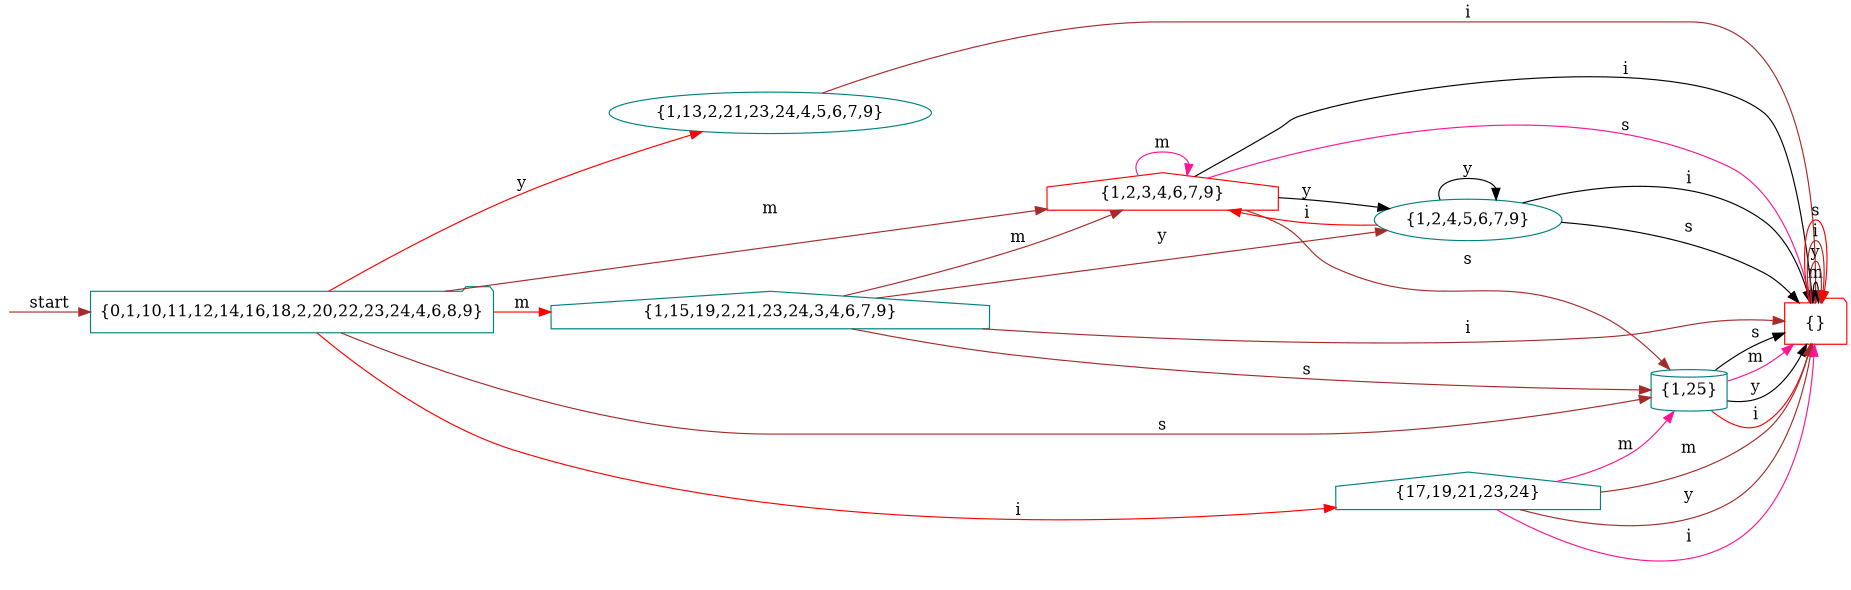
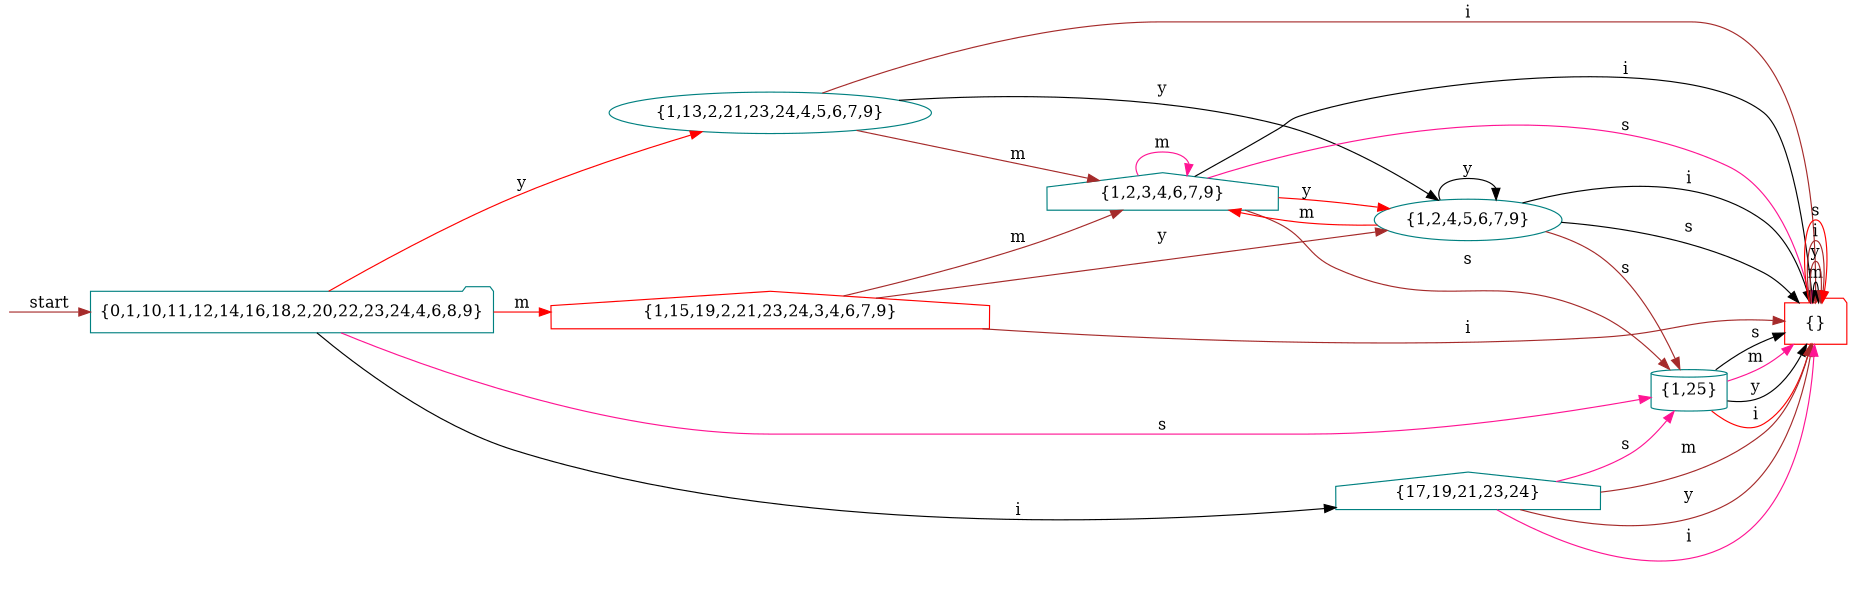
edge "{1,13,2,21,23,24,4,5,6,7,9}" -> "{1,2,4,5,6,7,9}": added, label "y"
node "{1,2,3,4,6,7,9}": color red -> teal
edge "{1,2,3,4,6,7,9}" -> "{1,2,4,5,6,7,9}": color black -> red
edge "{1,2,4,5,6,7,9}" -> "{1,2,3,4,6,7,9}": label "i" -> "m"
edge "{0,1,10,11,12,14,16,18,2,20,22,23,24,4,6,8,9}" -> "{1,2,3,4,6,7,9}": now "{1,13,2,21,23,24,4,5,6,7,9}" -> "{1,2,3,4,6,7,9}"
node "{1,15,19,2,21,23,24,3,4,6,7,9}": color teal -> red
edge "{1,15,19,2,21,23,24,3,4,6,7,9}" -> "{1,25}": now "{1,2,4,5,6,7,9}" -> "{1,25}"
edge "{0,1,10,11,12,14,16,18,2,20,22,23,24,4,6,8,9}" -> "{1,25}": color brown -> deeppink
edge "{17,19,21,23,24}" -> "{1,25}": label "m" -> "s"
edge "{0,1,10,11,12,14,16,18,2,20,22,23,24,4,6,8,9}" -> "{17,19,21,23,24}": color red -> black
